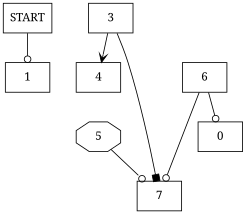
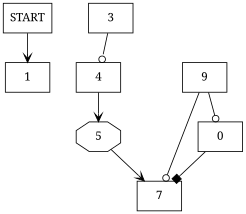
edge "3" -> "4": arrowhead vee -> odot
edge "START" -> "1": arrowhead odot -> vee
node "6": label "6" -> "9"
edge "3" -> "7": now "0" -> "7"
edge "4" -> "5": added
edge "5" -> "7": arrowhead odot -> vee
